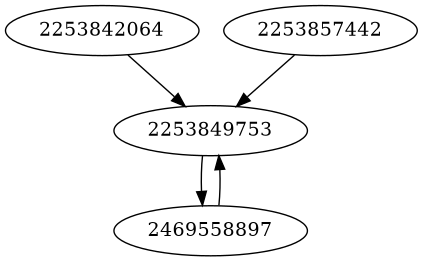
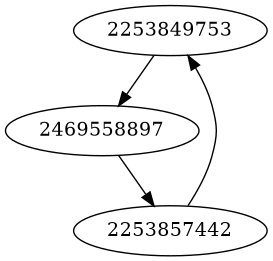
node "2253842064": removed
edge "2469558897" -> "2253849753": now "2469558897" -> "2253857442"
